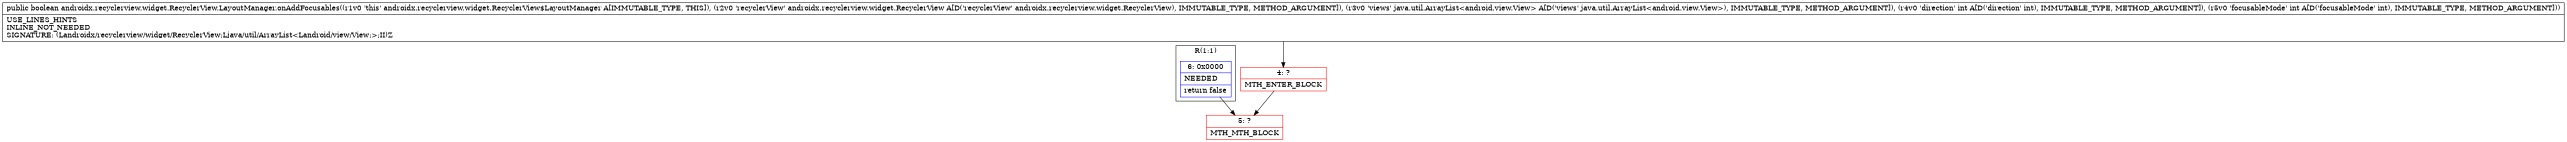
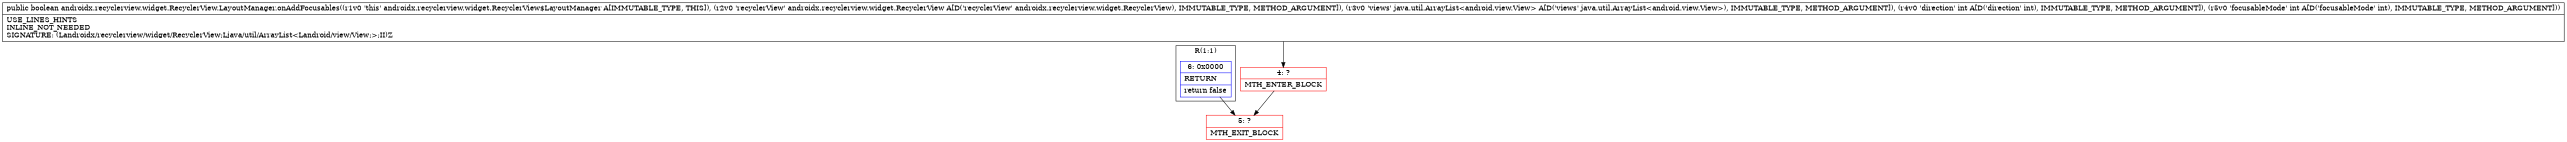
node "6: 0x0000": text "NEEDED" -> "RETURN"
node "5: ?": text "MTH_MTH_BLOCK" -> "MTH_EXIT_BLOCK"
